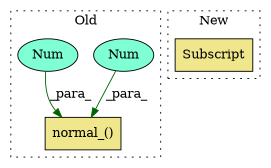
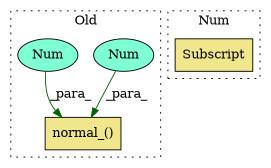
cluster "New": label "New" -> "Num"
